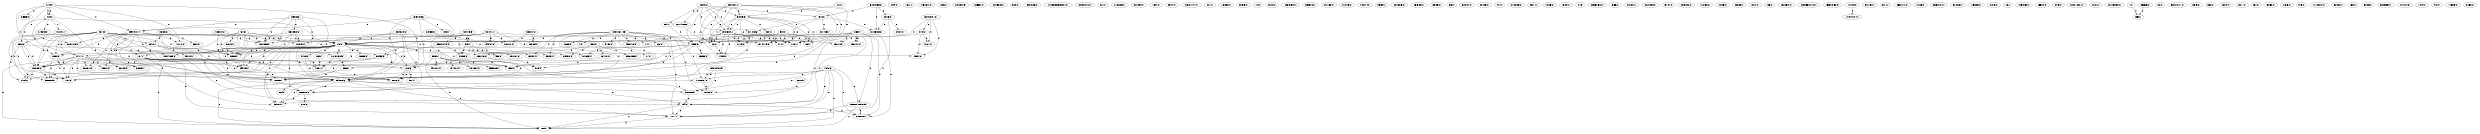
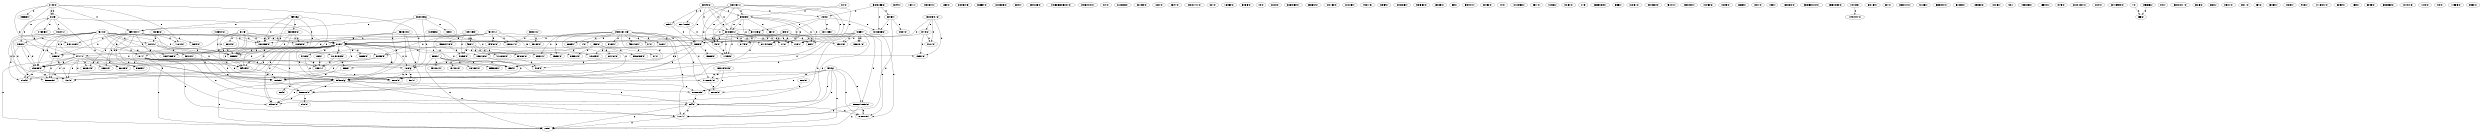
node "fact(1)": label "fact(1)" -> "innuendo(1)"
